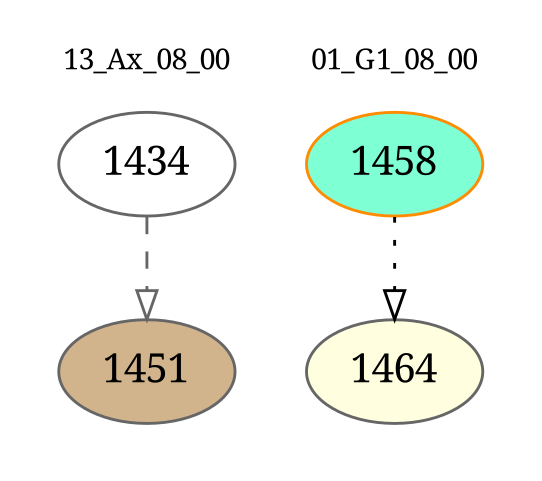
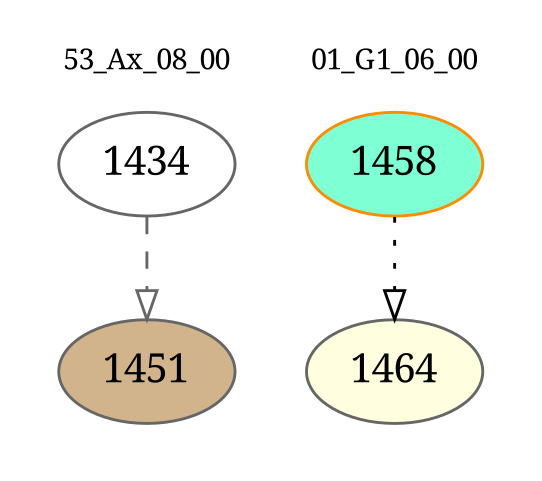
cluster "13_Ax_08_00": label "13_Ax_08_00" -> "53_Ax_08_00"
cluster "01_G1_08_00": label "01_G1_08_00" -> "01_G1_06_00"
